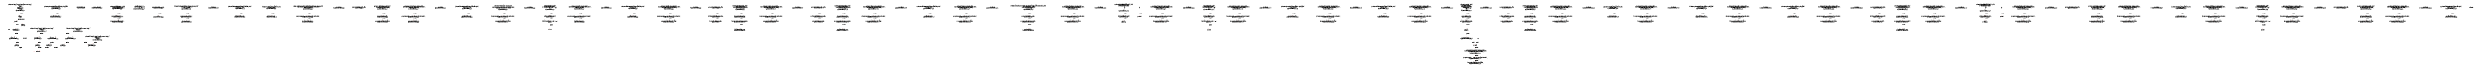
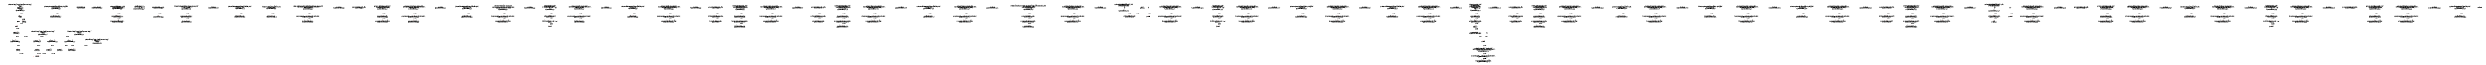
edge "129_ address payable addr_unchk4; 780-new_variable-130-130" -> "130_ if 785-if-131-136": reversed
edge "7_ assert(c / a == b); 45-expression_statement-8-8" -> "3_ end_if": now "4_ return 0; 35-return-5-5" -> "3_ end_if"
edge "8_ return c; 54-return-9-9" -> "0_ exit_node": label "neg_exit" -> "return_exit"
